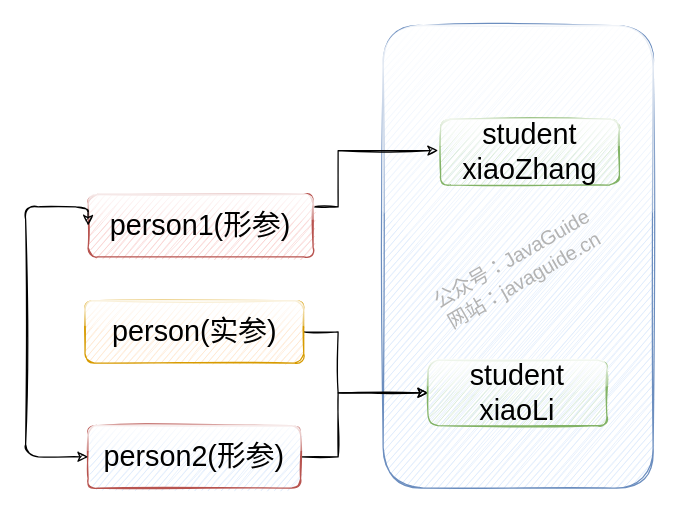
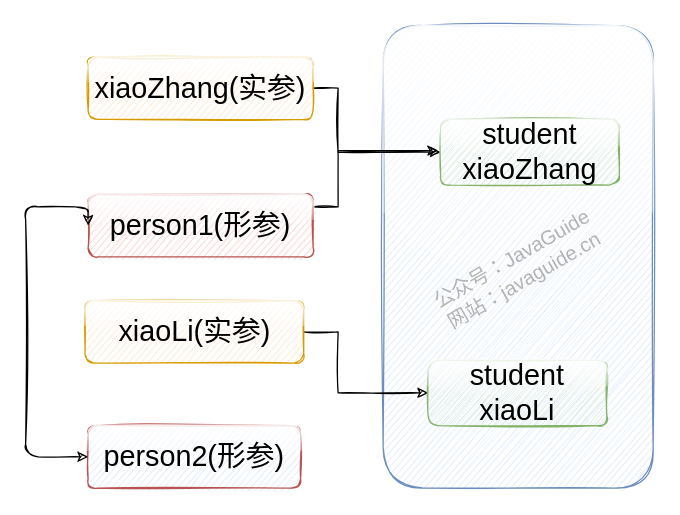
node "xiaoZhang(实参)": added
edge "xiaoZhang(实参)" -> "student xiaoZhang": added
node "person(实参)": label "person(实参)" -> "xiaoLi(实参)"
edge "person2(形参)" -> "student xiaoLi": removed
